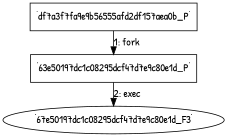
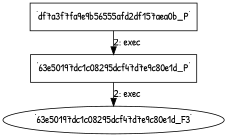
edge "'df7a3f7fa9e9b56555afd2df157aea0b_P'" -> "'63e50197dc1c08295dcf47d7e9c80e1d_P'": label "1: fork" -> "2: exec"
node "'67e50197dc1c08295dcf47d7e9c80e1d_F3'": label "'67e50197dc1c08295dcf47d7e9c80e1d_F3'" -> "'63e50197dc1c08295dcf47d7e9c80e1d_F3'"
